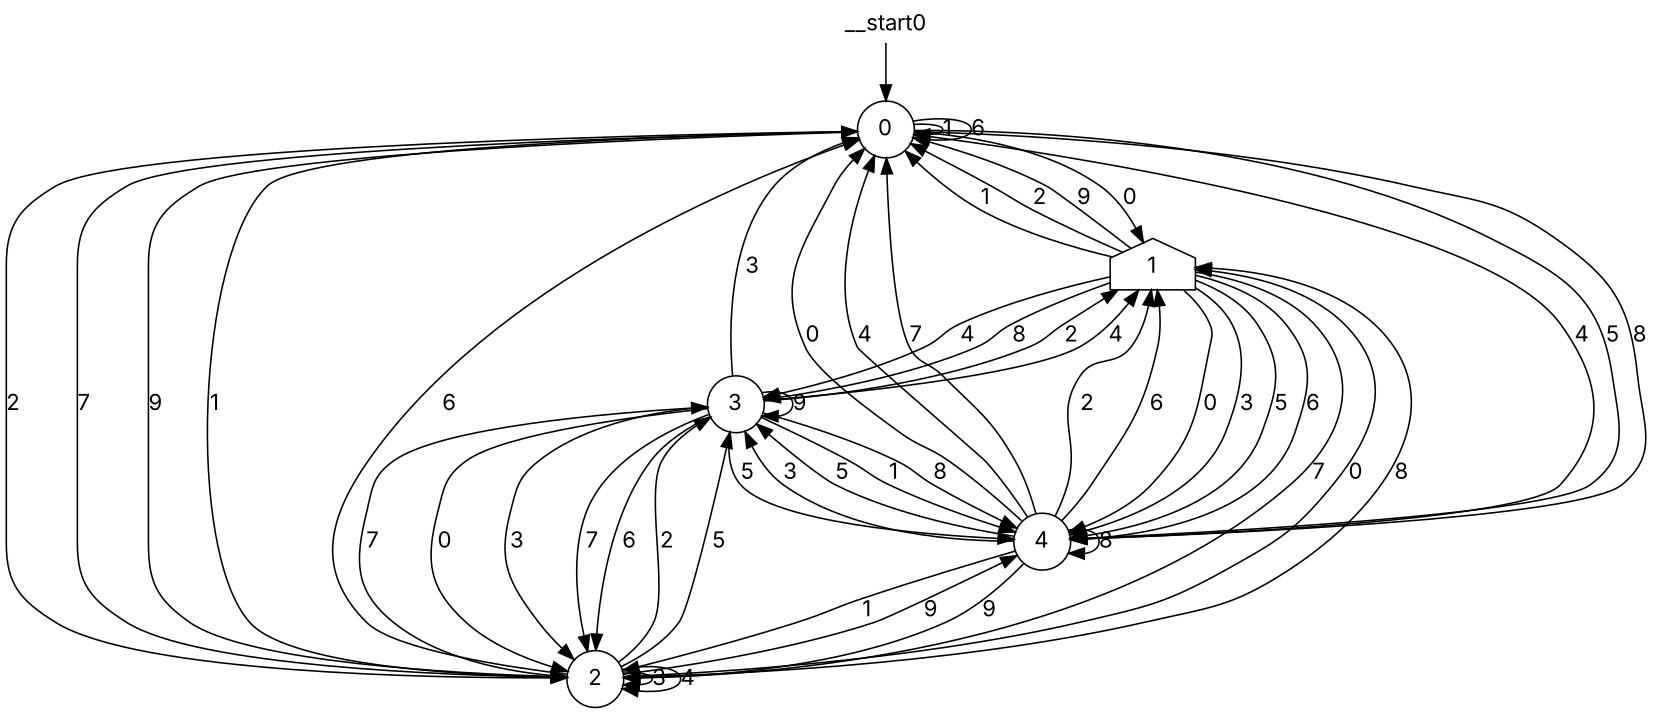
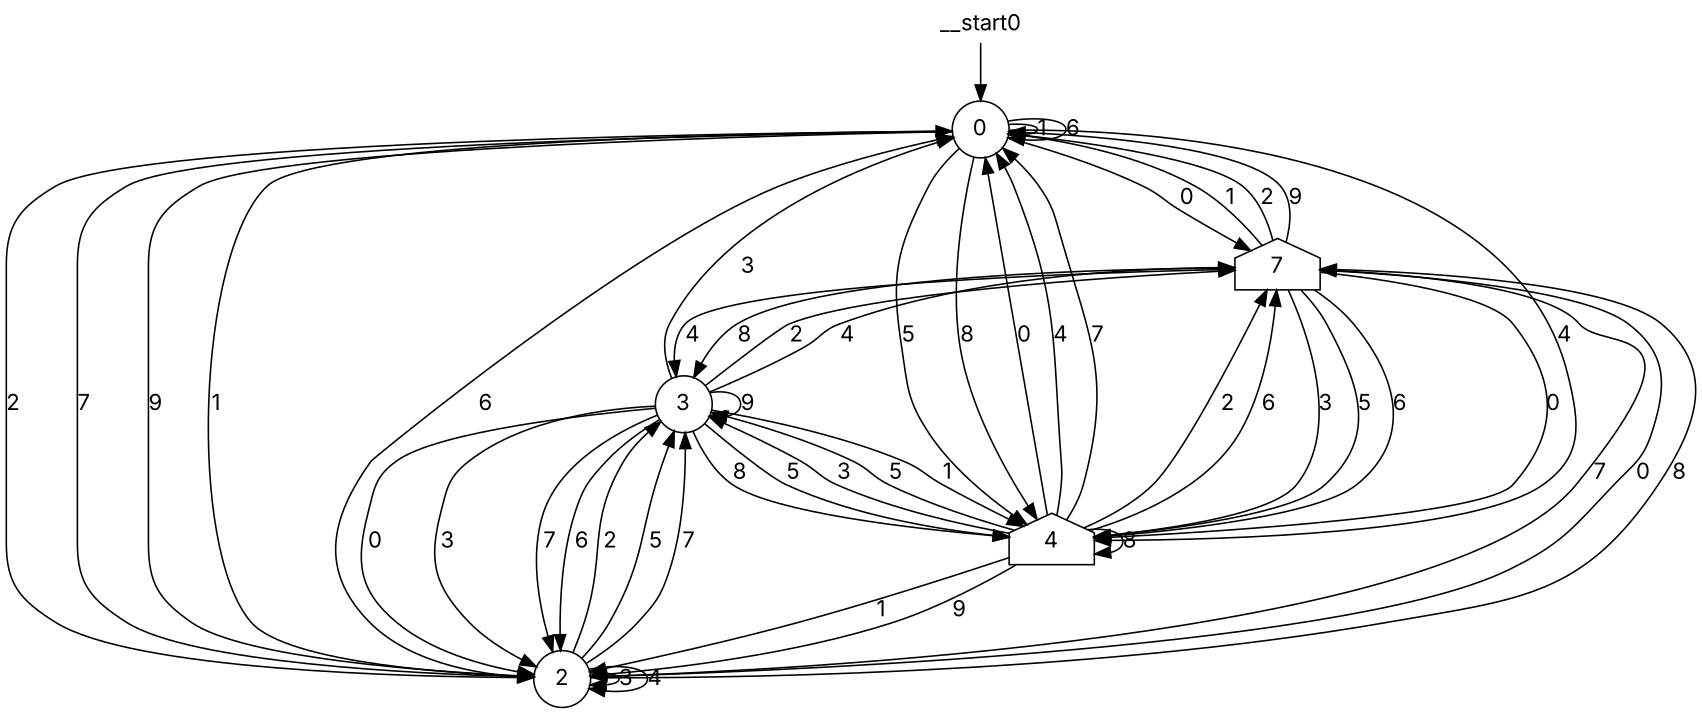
node "1": label "1" -> "7"
node "4": shape circle -> house
edge "2" -> "4": removed, label "9"
